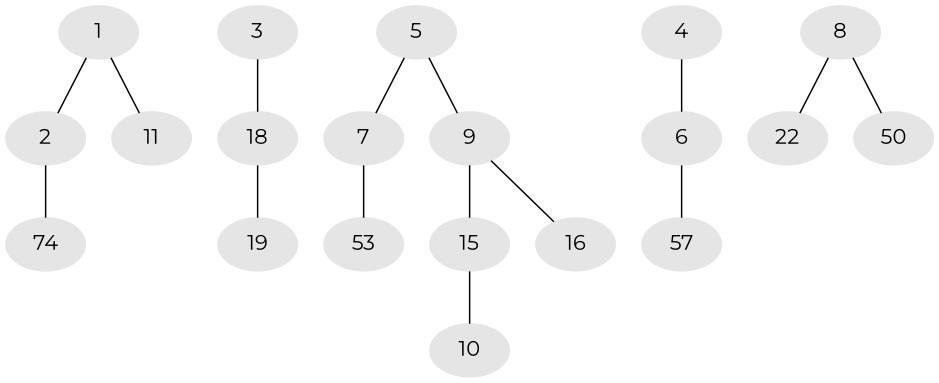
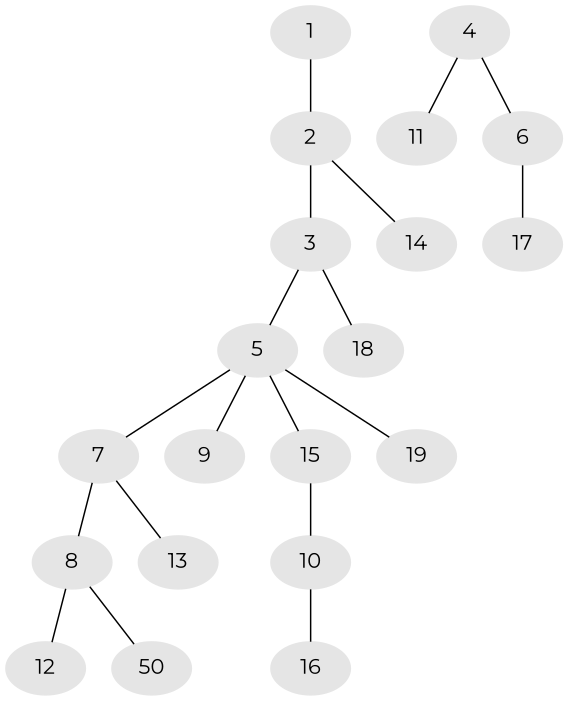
edge "1" -- "11": now "4" -- "11"
node "22": label "22" -> "12"
edge "9" -- "16": now "10" -- "16"
edge "18" -- "19": now "5" -- "19"
edge "2" -- "3": added
edge "9" -- "15": now "5" -- "15"
node "74": label "74" -> "14"
node "53": label "53" -> "13"
node "57": label "57" -> "17"
edge "3" -- "5": added
edge "7" -- "8": added
